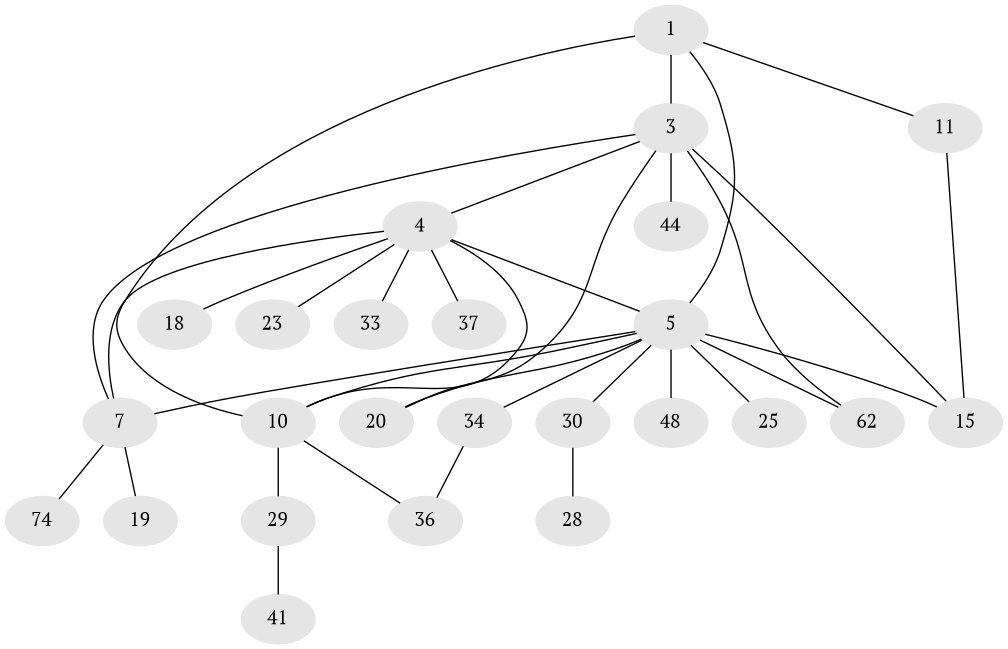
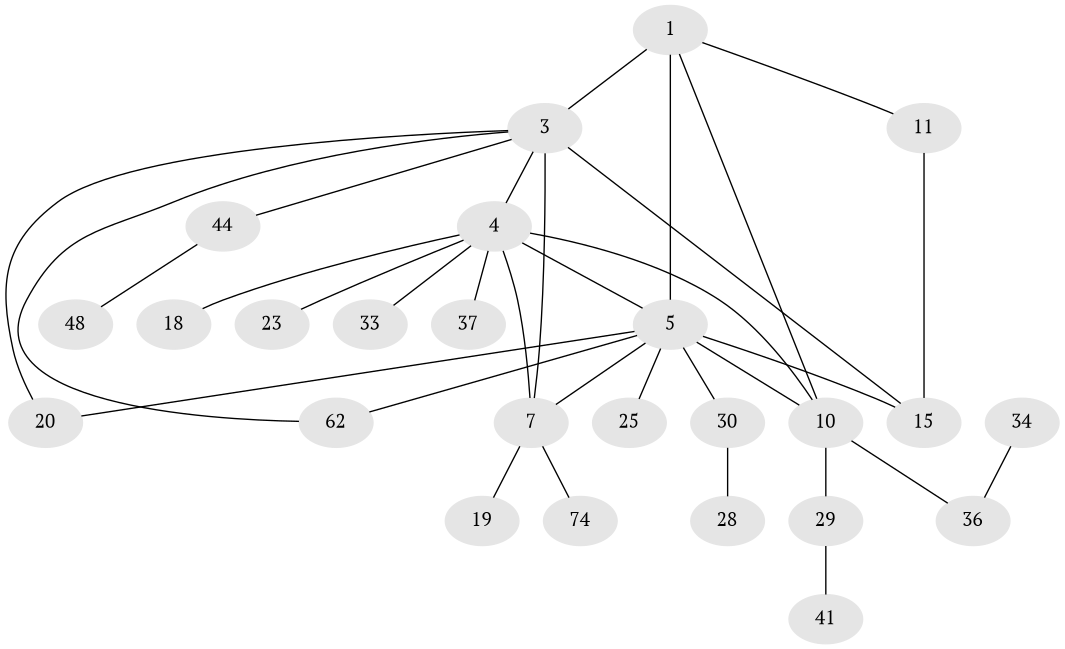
edge "5" -- "34": removed
edge "5" -- "48": now "44" -- "48"
